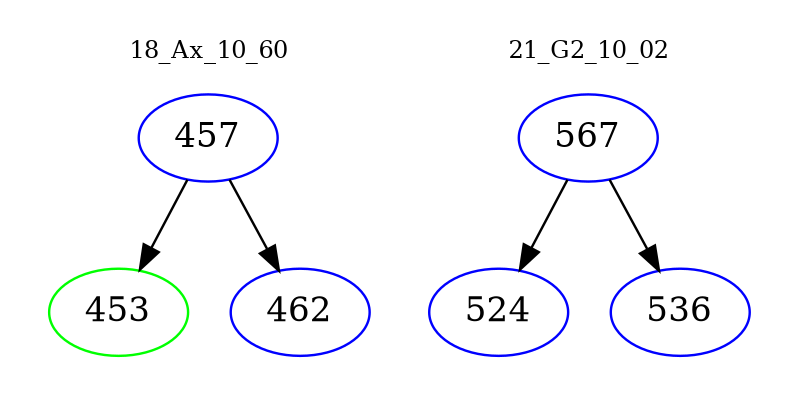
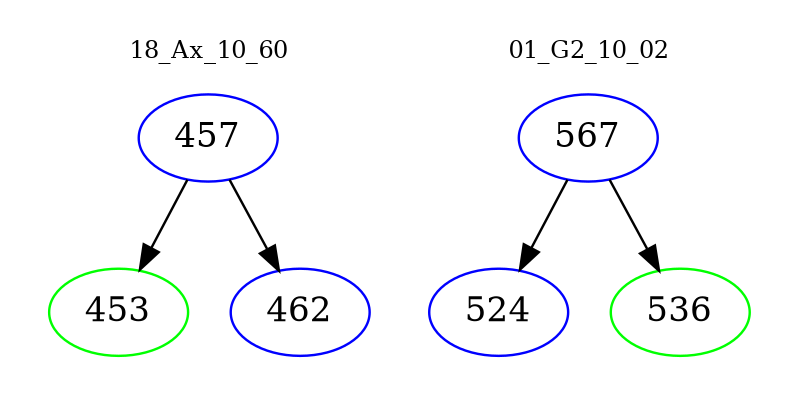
cluster "21_G2_10_02": label "21_G2_10_02" -> "01_G2_10_02"
node "536": color blue -> green
